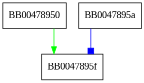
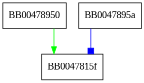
node "BB0047895f": label "BB0047895f" -> "BB0047815f"
